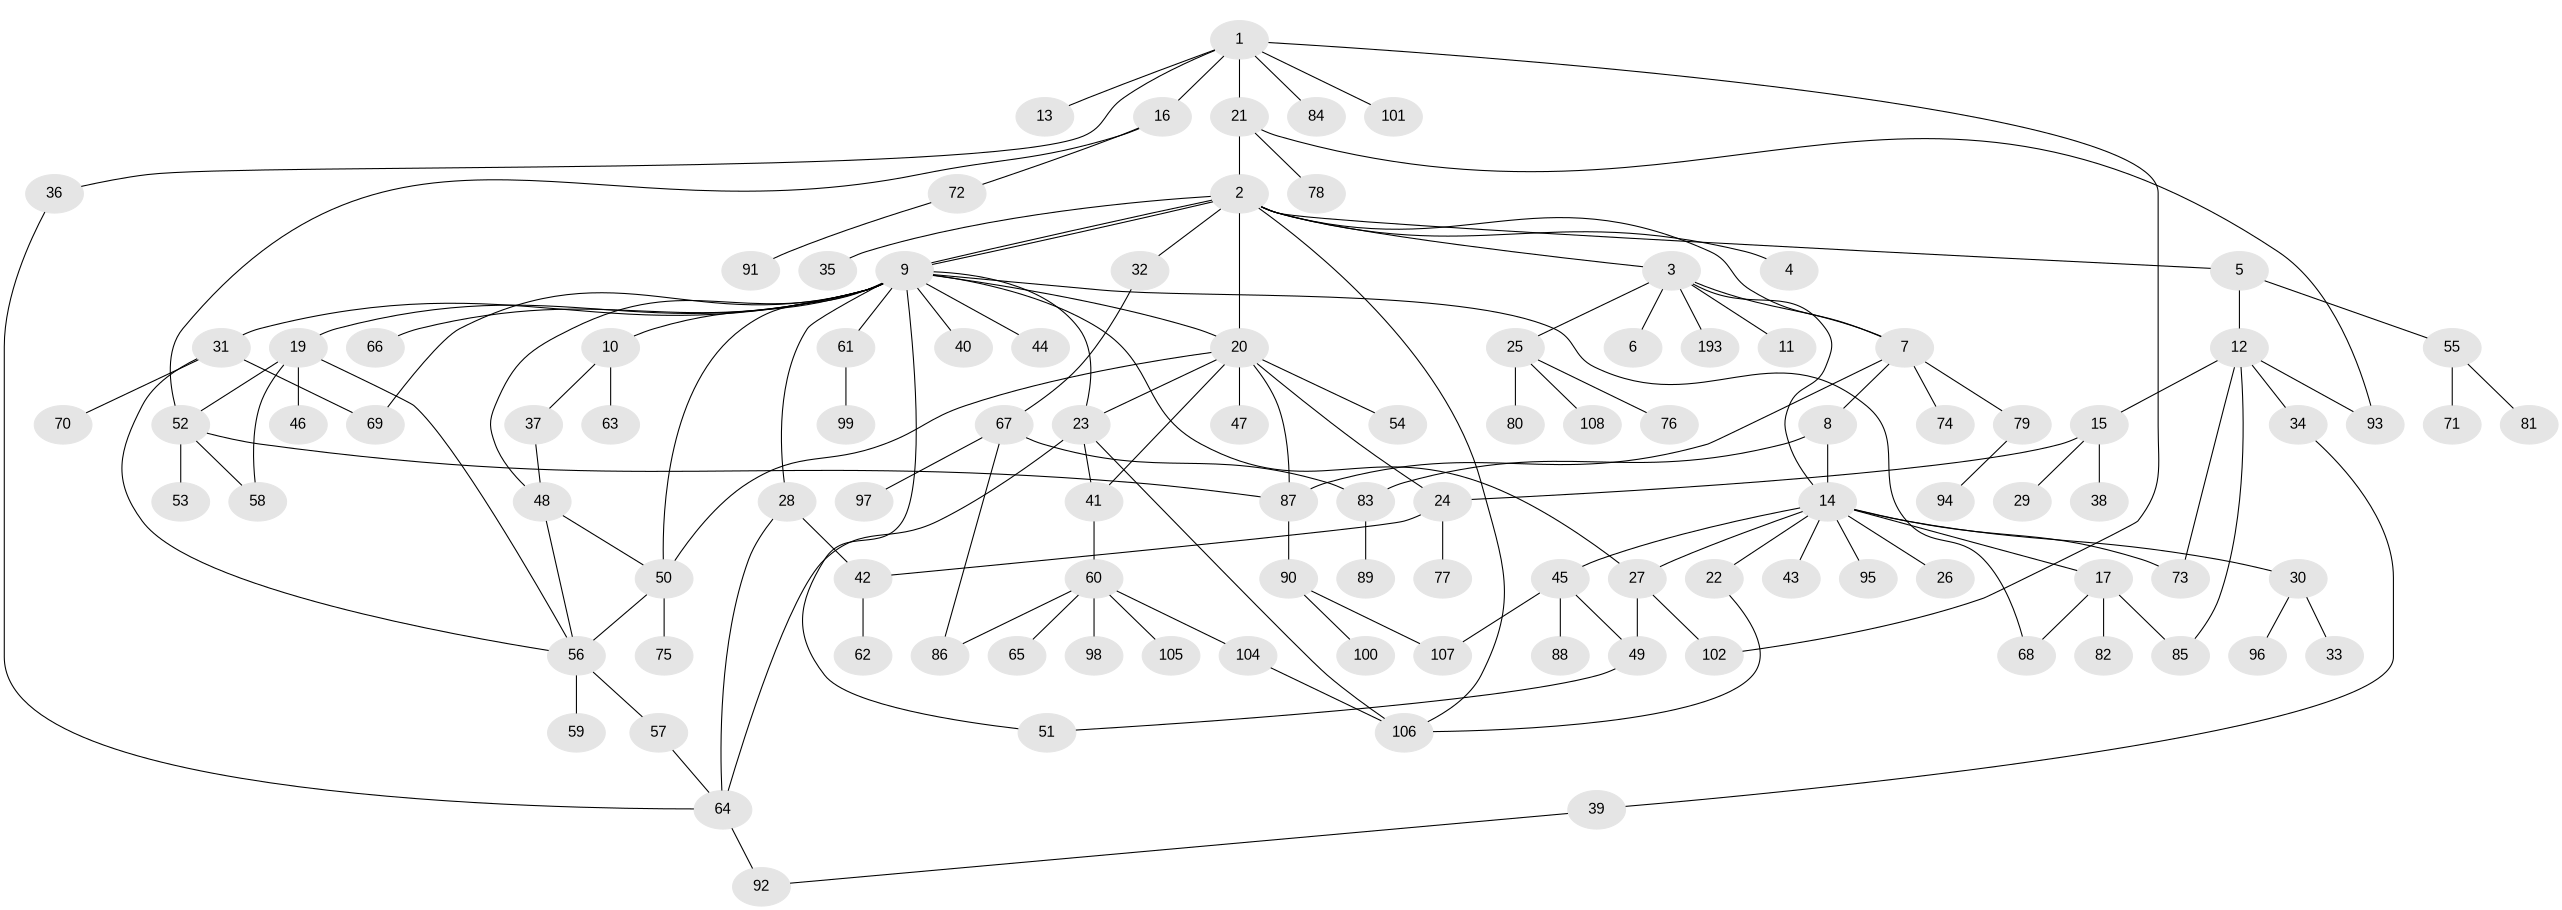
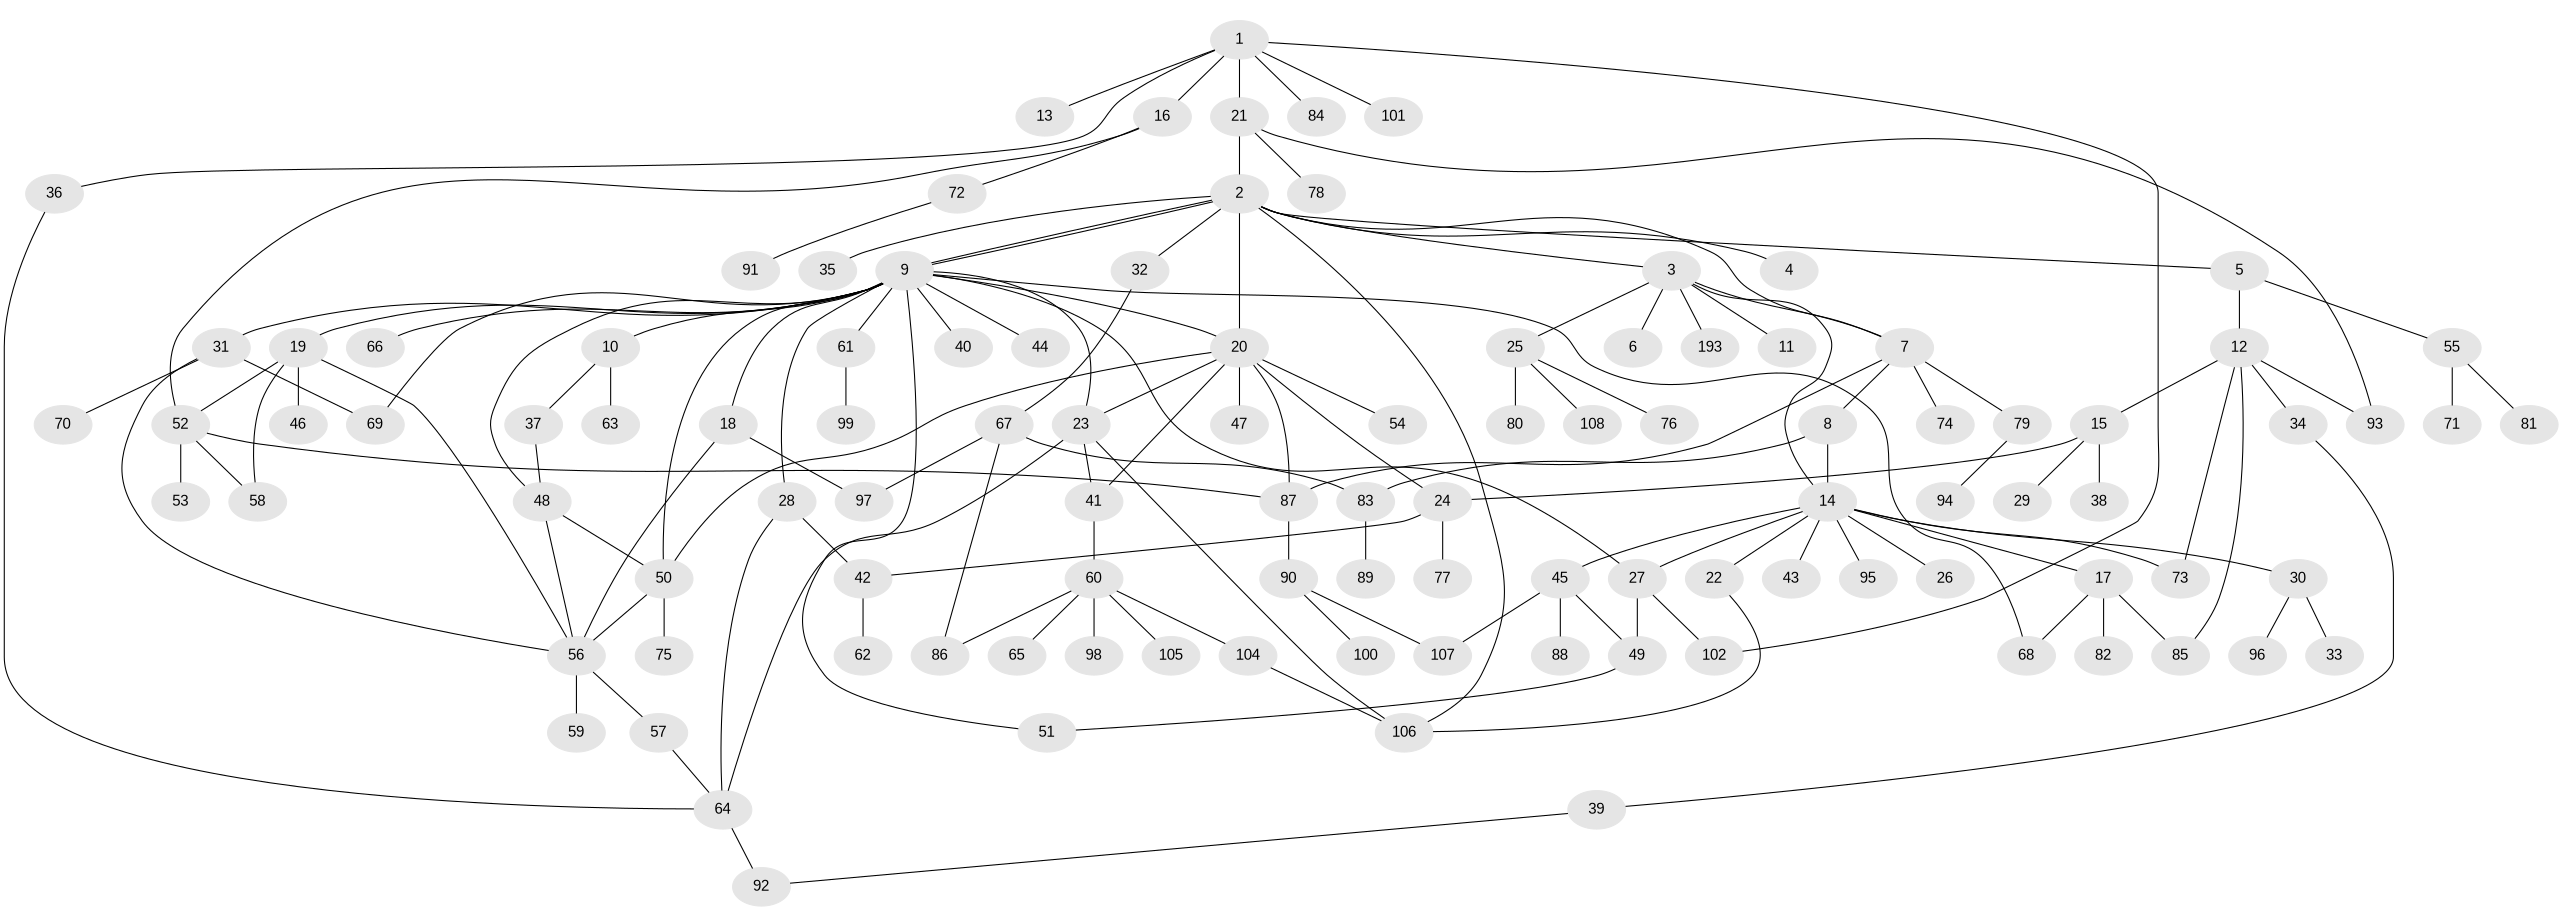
node "18": added
